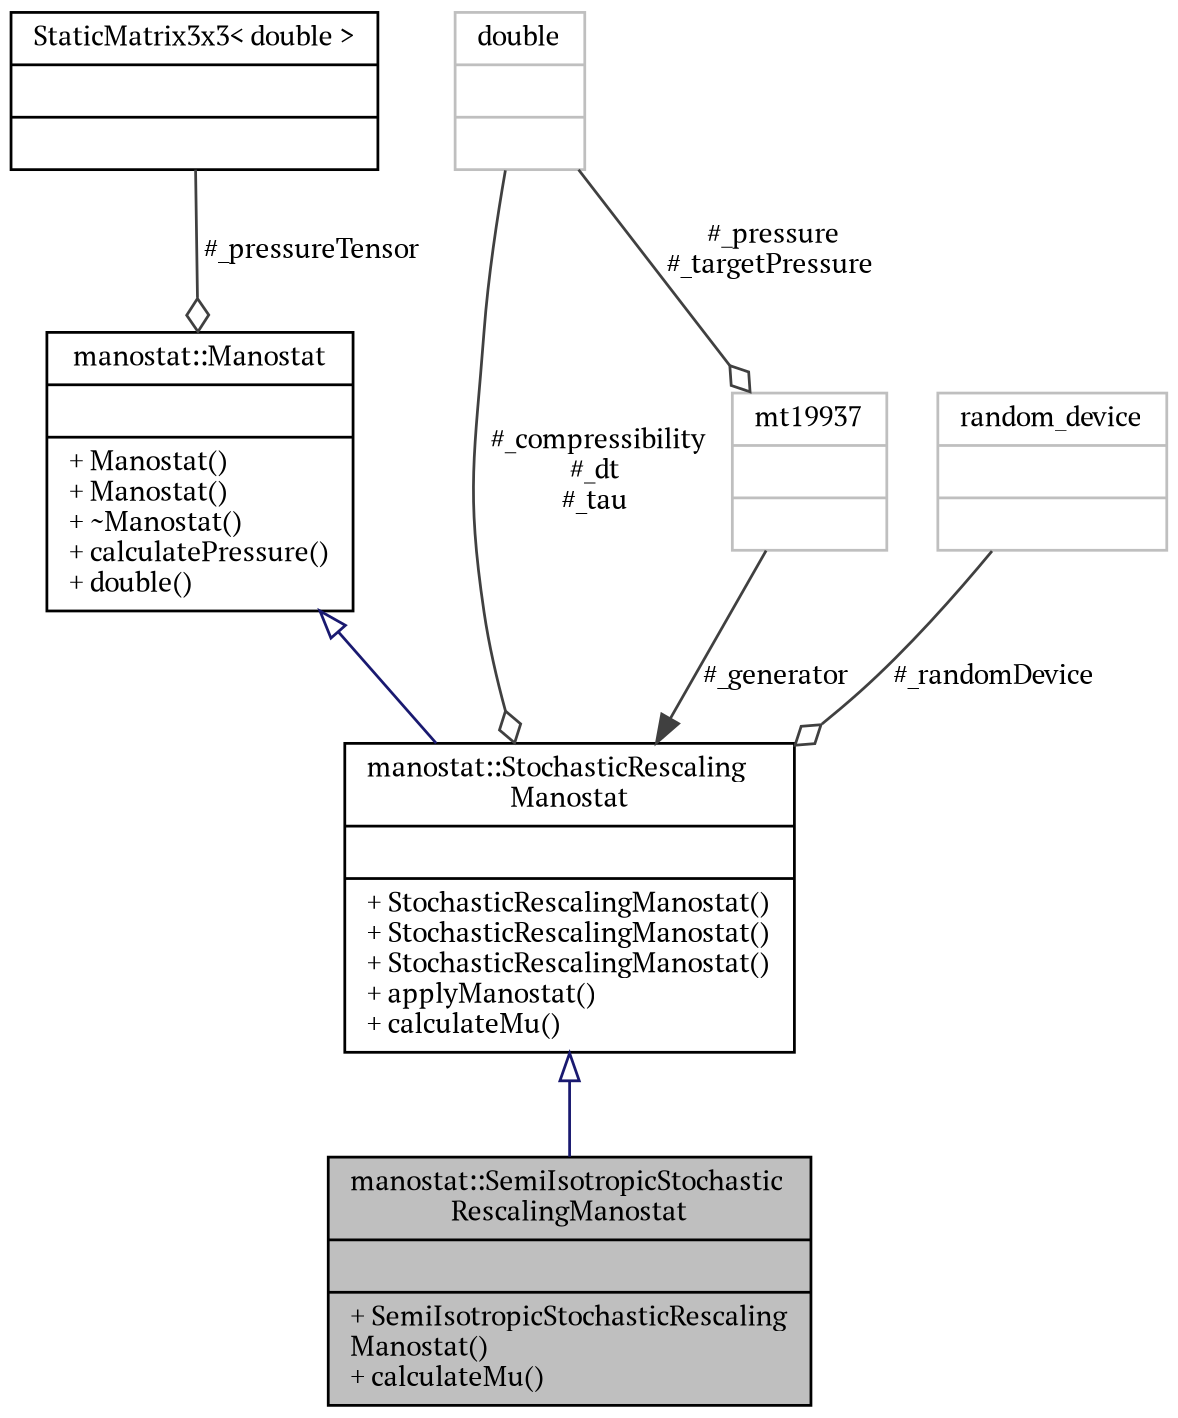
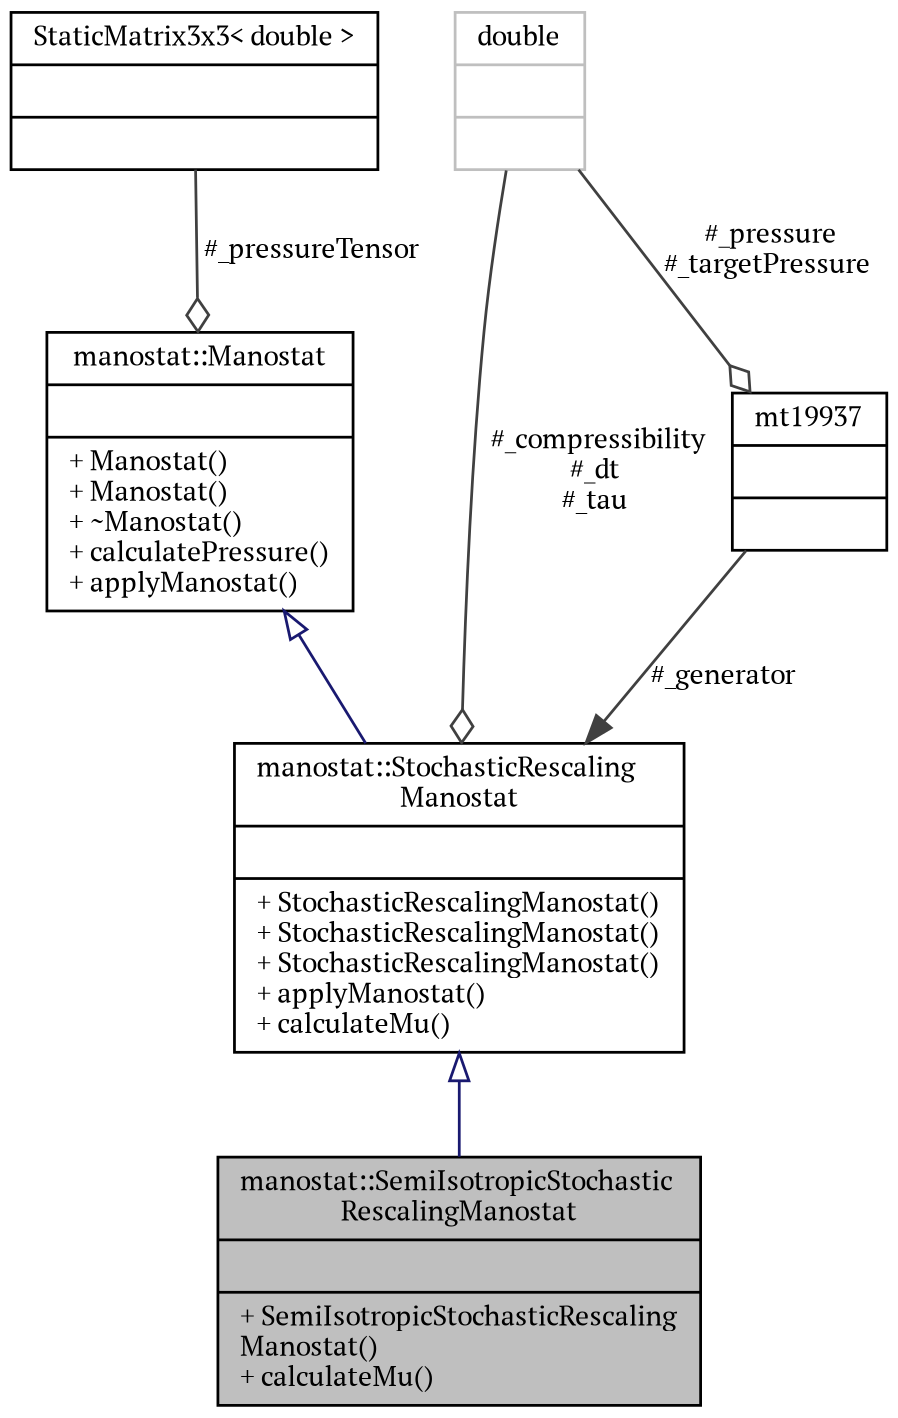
node "mt19937": color grey75 -> black
node "random_device": removed
node "manostat::Manostat": text "+ double()" -> "+ applyManostat()"
